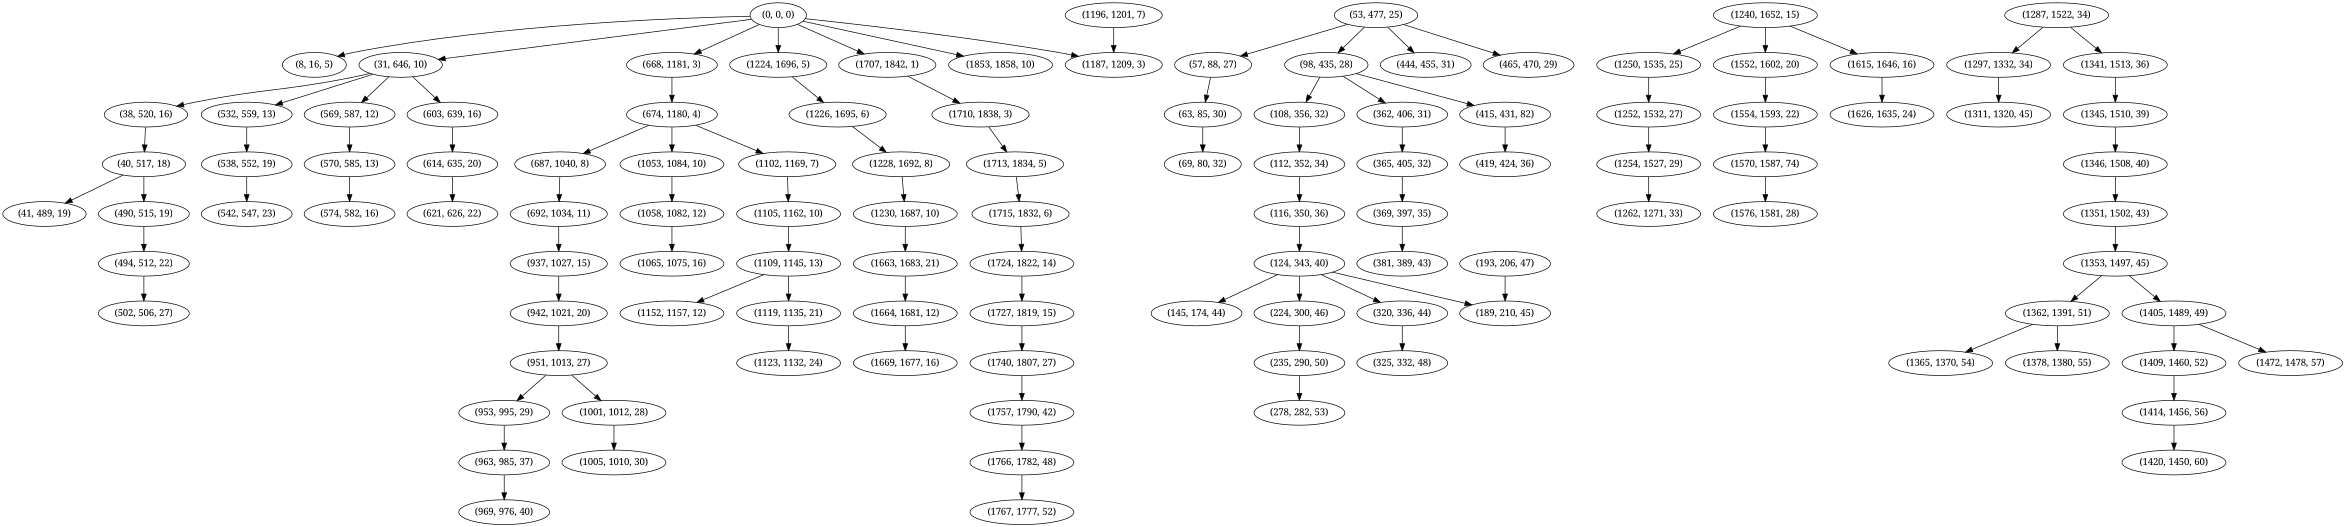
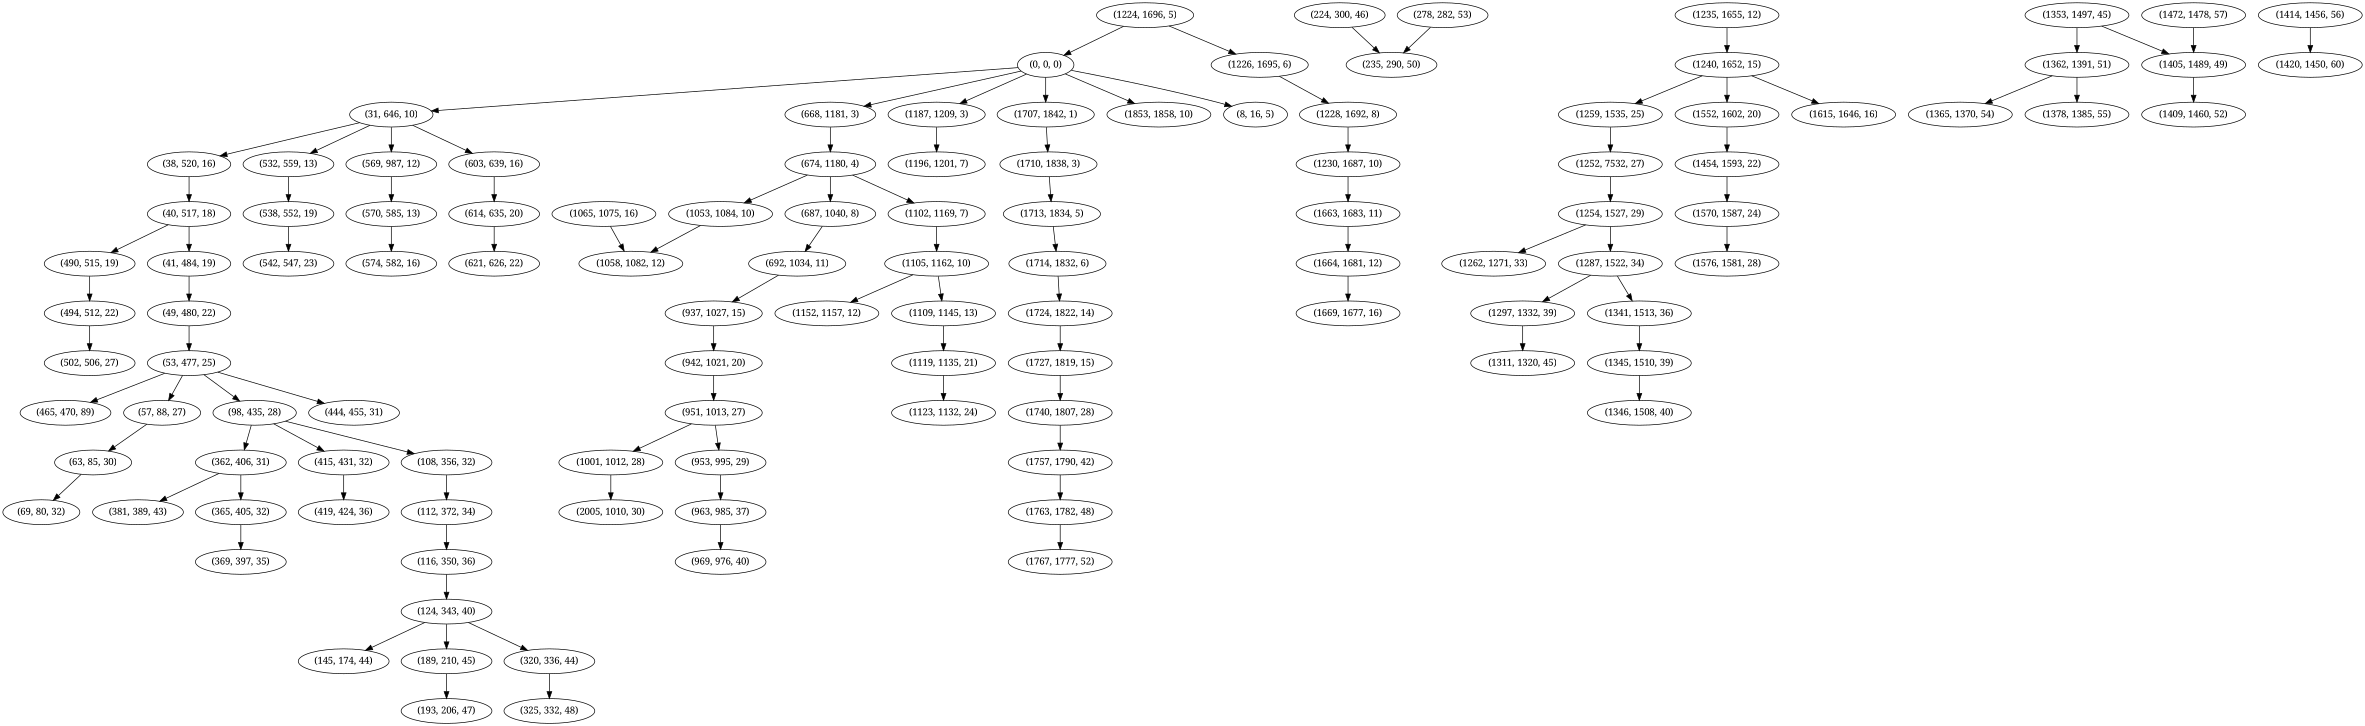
node "(1235, 1655, 12)": added
edge "(0, 0, 0)" -> "(1224, 1696, 5)": reversed
edge "(1196, 1201, 7)" -> "(1187, 1209, 3)": reversed
node "(465, 470, 29)": label "(465, 470, 29)" -> "(465, 470, 89)"
node "(1250, 1535, 25)": label "(1250, 1535, 25)" -> "(1259, 1535, 25)"
node "(1297, 1332, 34)": label "(1297, 1332, 34)" -> "(1297, 1332, 39)"
node "(569, 587, 12)": label "(569, 587, 12)" -> "(569, 987, 12)"
node "(415, 431, 82)": label "(415, 431, 82)" -> "(415, 431, 32)"
node "(1252, 1532, 27)": label "(1252, 1532, 27)" -> "(1252, 7532, 27)"
node "(1554, 1593, 22)": label "(1554, 1593, 22)" -> "(1454, 1593, 22)"
node "(1626, 1635, 24)": removed
node "(112, 352, 34)": label "(112, 352, 34)" -> "(112, 372, 34)"
node "(1570, 1587, 74)": label "(1570, 1587, 74)" -> "(1570, 1587, 24)"
node "(41, 489, 19)": label "(41, 489, 19)" -> "(41, 484, 19)"
node "(1715, 1832, 6)": label "(1715, 1832, 6)" -> "(1714, 1832, 6)"
node "(1351, 1502, 43)": removed
edge "(1058, 1082, 12)" -> "(1065, 1075, 16)": reversed
edge "(369, 397, 35)" -> "(381, 389, 43)": now "(362, 406, 31)" -> "(381, 389, 43)"
edge "(1254, 1527, 29)" -> "(1287, 1522, 34)": added
node "(1663, 1683, 21)": label "(1663, 1683, 21)" -> "(1663, 1683, 11)"
edge "(124, 343, 40)" -> "(224, 300, 46)": removed
edge "(193, 206, 47)" -> "(189, 210, 45)": reversed
edge "(1109, 1145, 13)" -> "(1152, 1157, 12)": now "(1105, 1162, 10)" -> "(1152, 1157, 12)"
node "(49, 480, 22)": added
edge "(1405, 1489, 49)" -> "(1472, 1478, 57)": reversed
node "(1740, 1807, 27)": label "(1740, 1807, 27)" -> "(1740, 1807, 28)"
node "(1378, 1380, 55)": label "(1378, 1380, 55)" -> "(1378, 1385, 55)"
edge "(235, 290, 50)" -> "(278, 282, 53)": reversed
edge "(1409, 1460, 52)" -> "(1414, 1456, 56)": removed
node "(1005, 1010, 30)": label "(1005, 1010, 30)" -> "(2005, 1010, 30)"
node "(1766, 1782, 48)": label "(1766, 1782, 48)" -> "(1763, 1782, 48)"
